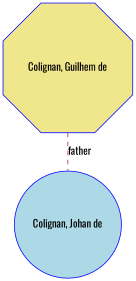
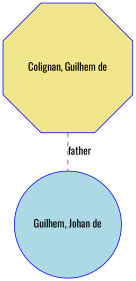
node "Colignan, Johan de": label "Colignan, Johan de" -> "Guilhem, Johan de"
